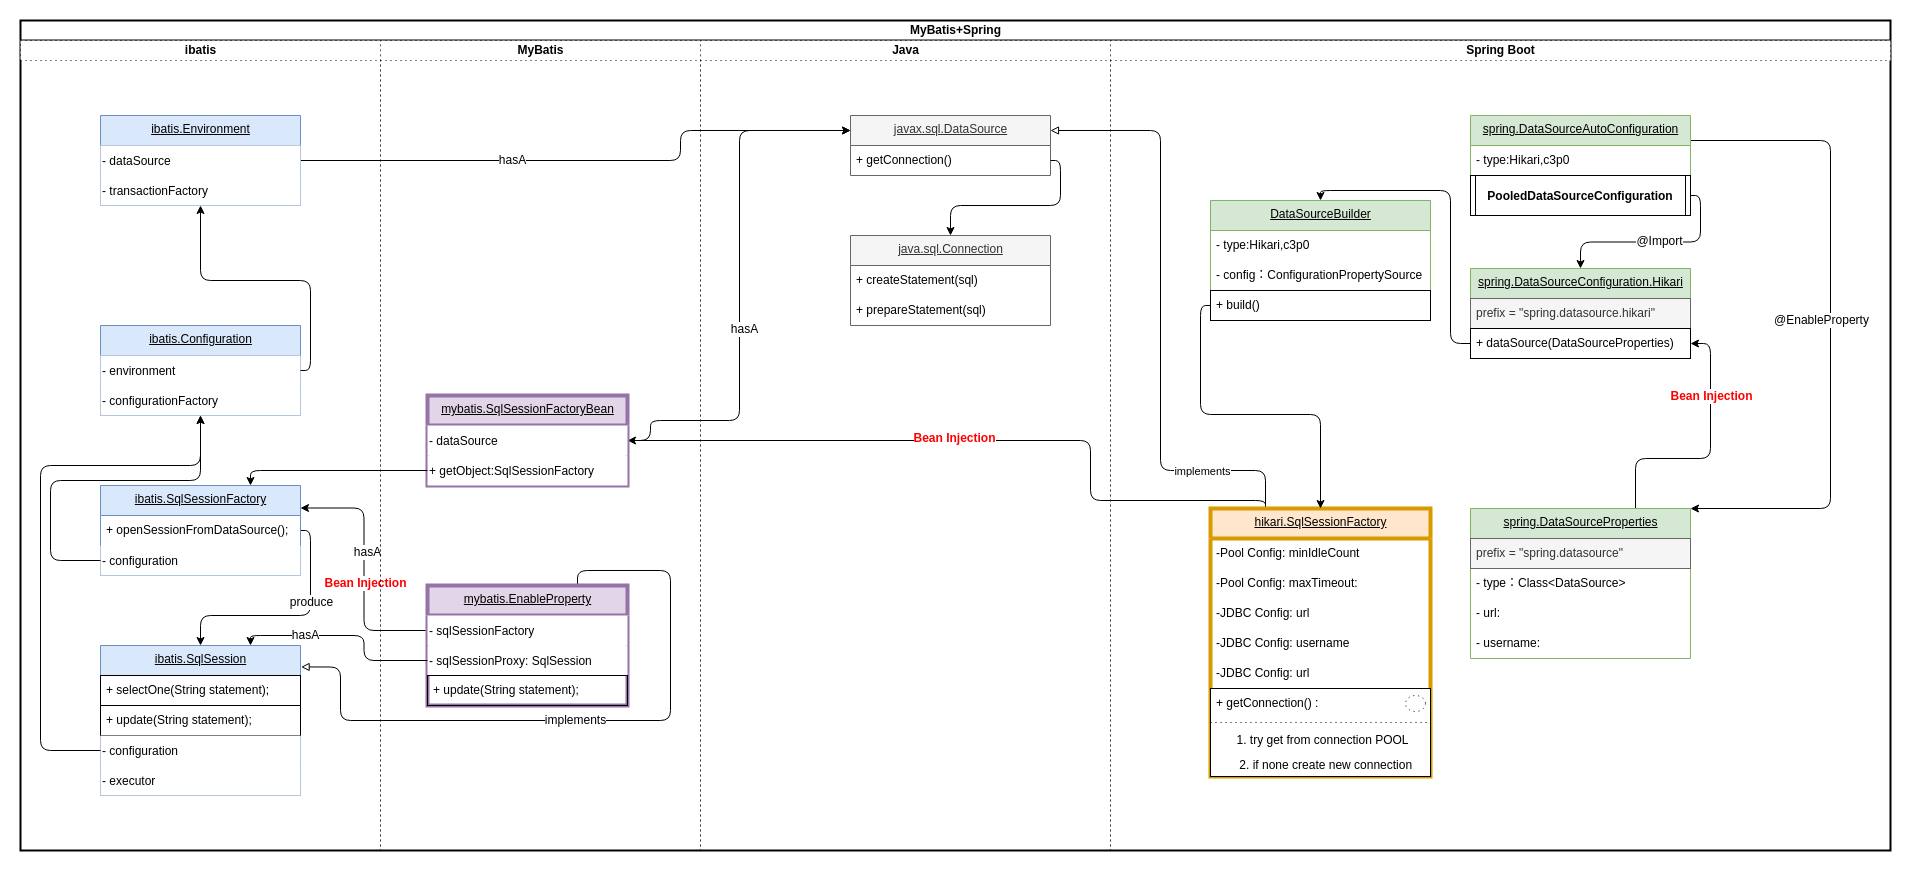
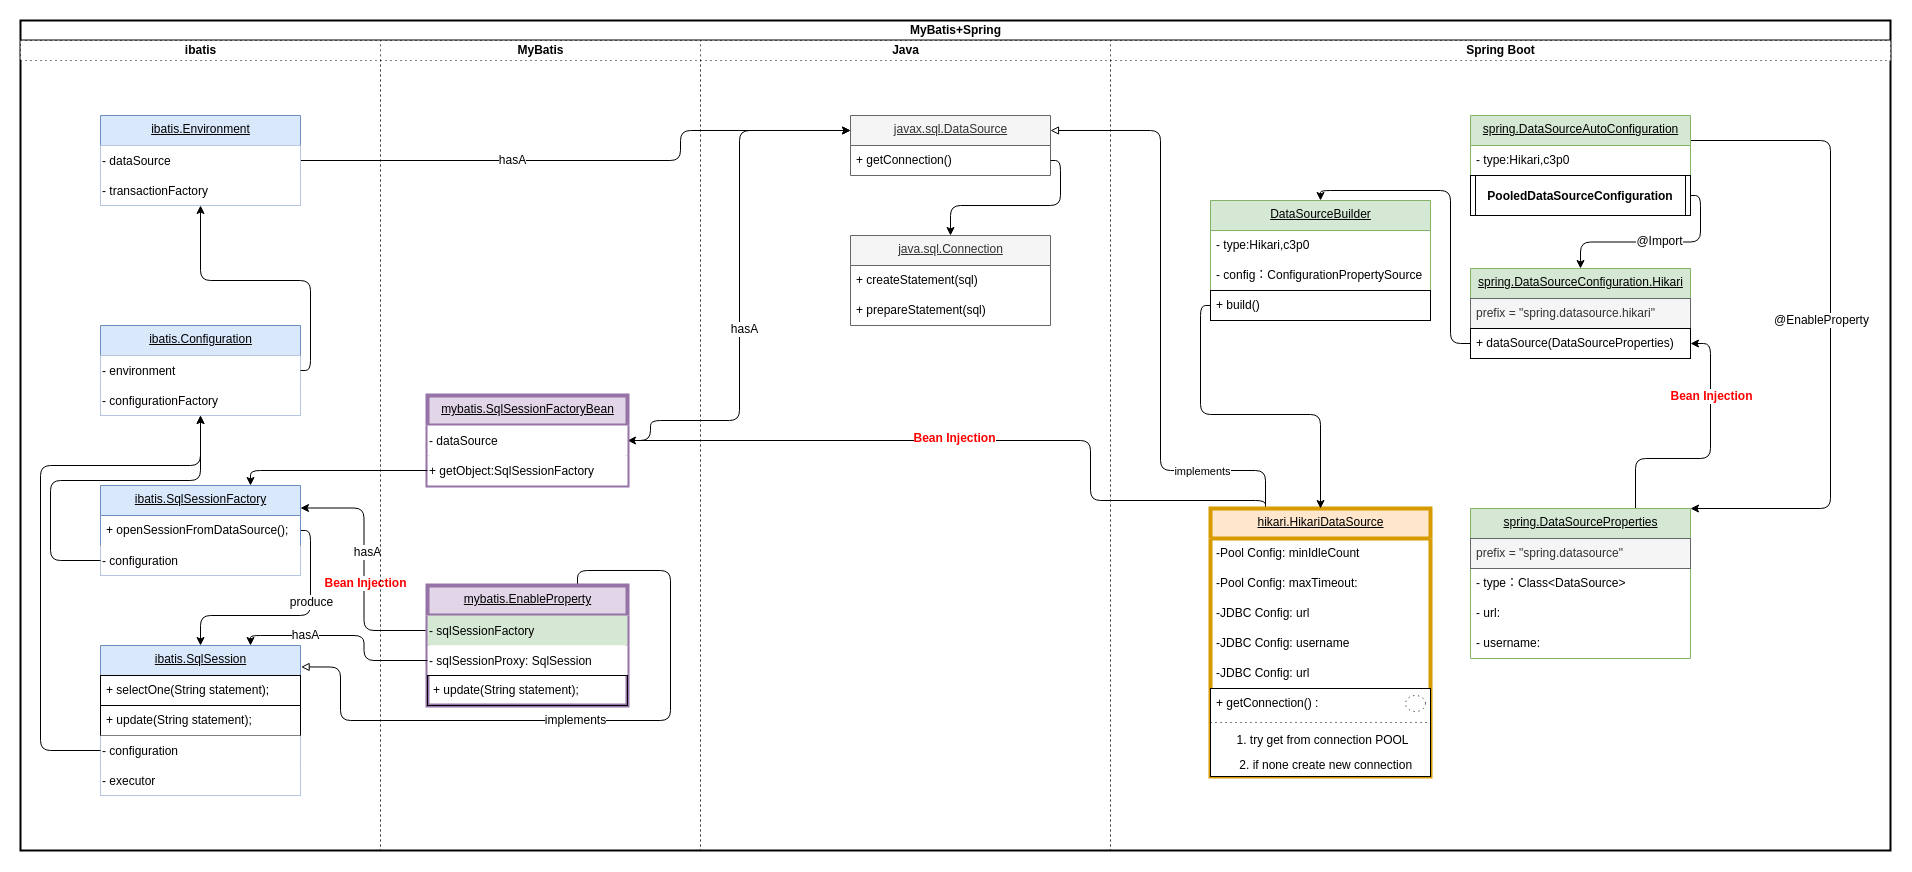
node "hikari.SqlSessionFactory": label "hikari.SqlSessionFactory" -> "hikari.HikariDataSource"
node "- sqlSessionFactory": fillcolor #ffffff -> #d5e8d4
